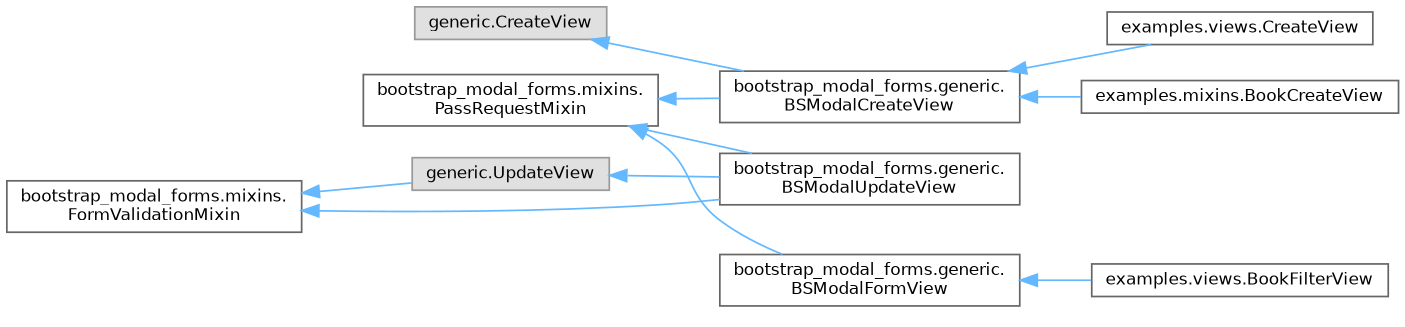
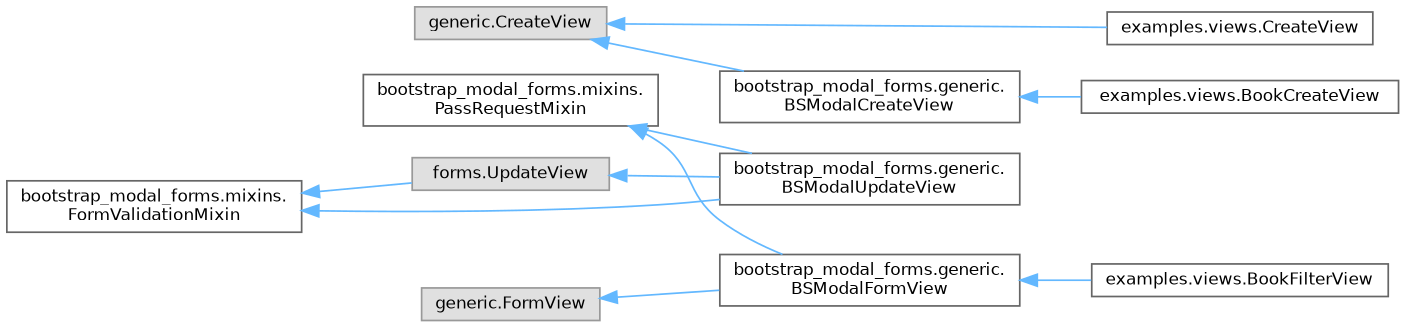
edge "examples.views.CreateView" -> "bootstrap_modal_forms.generic. BSModalCreateView": now "examples.views.CreateView" -> "generic.CreateView"
node "examples.mixins.BookCreateView": label "examples.mixins.BookCreateView" -> "examples.views.BookCreateView"
edge "bootstrap_modal_forms.generic. BSModalCreateView" -> "bootstrap_modal_forms.mixins. PassRequestMixin": removed
node "generic.UpdateView": label "generic.UpdateView" -> "forms.UpdateView"
node "generic.FormView": added
